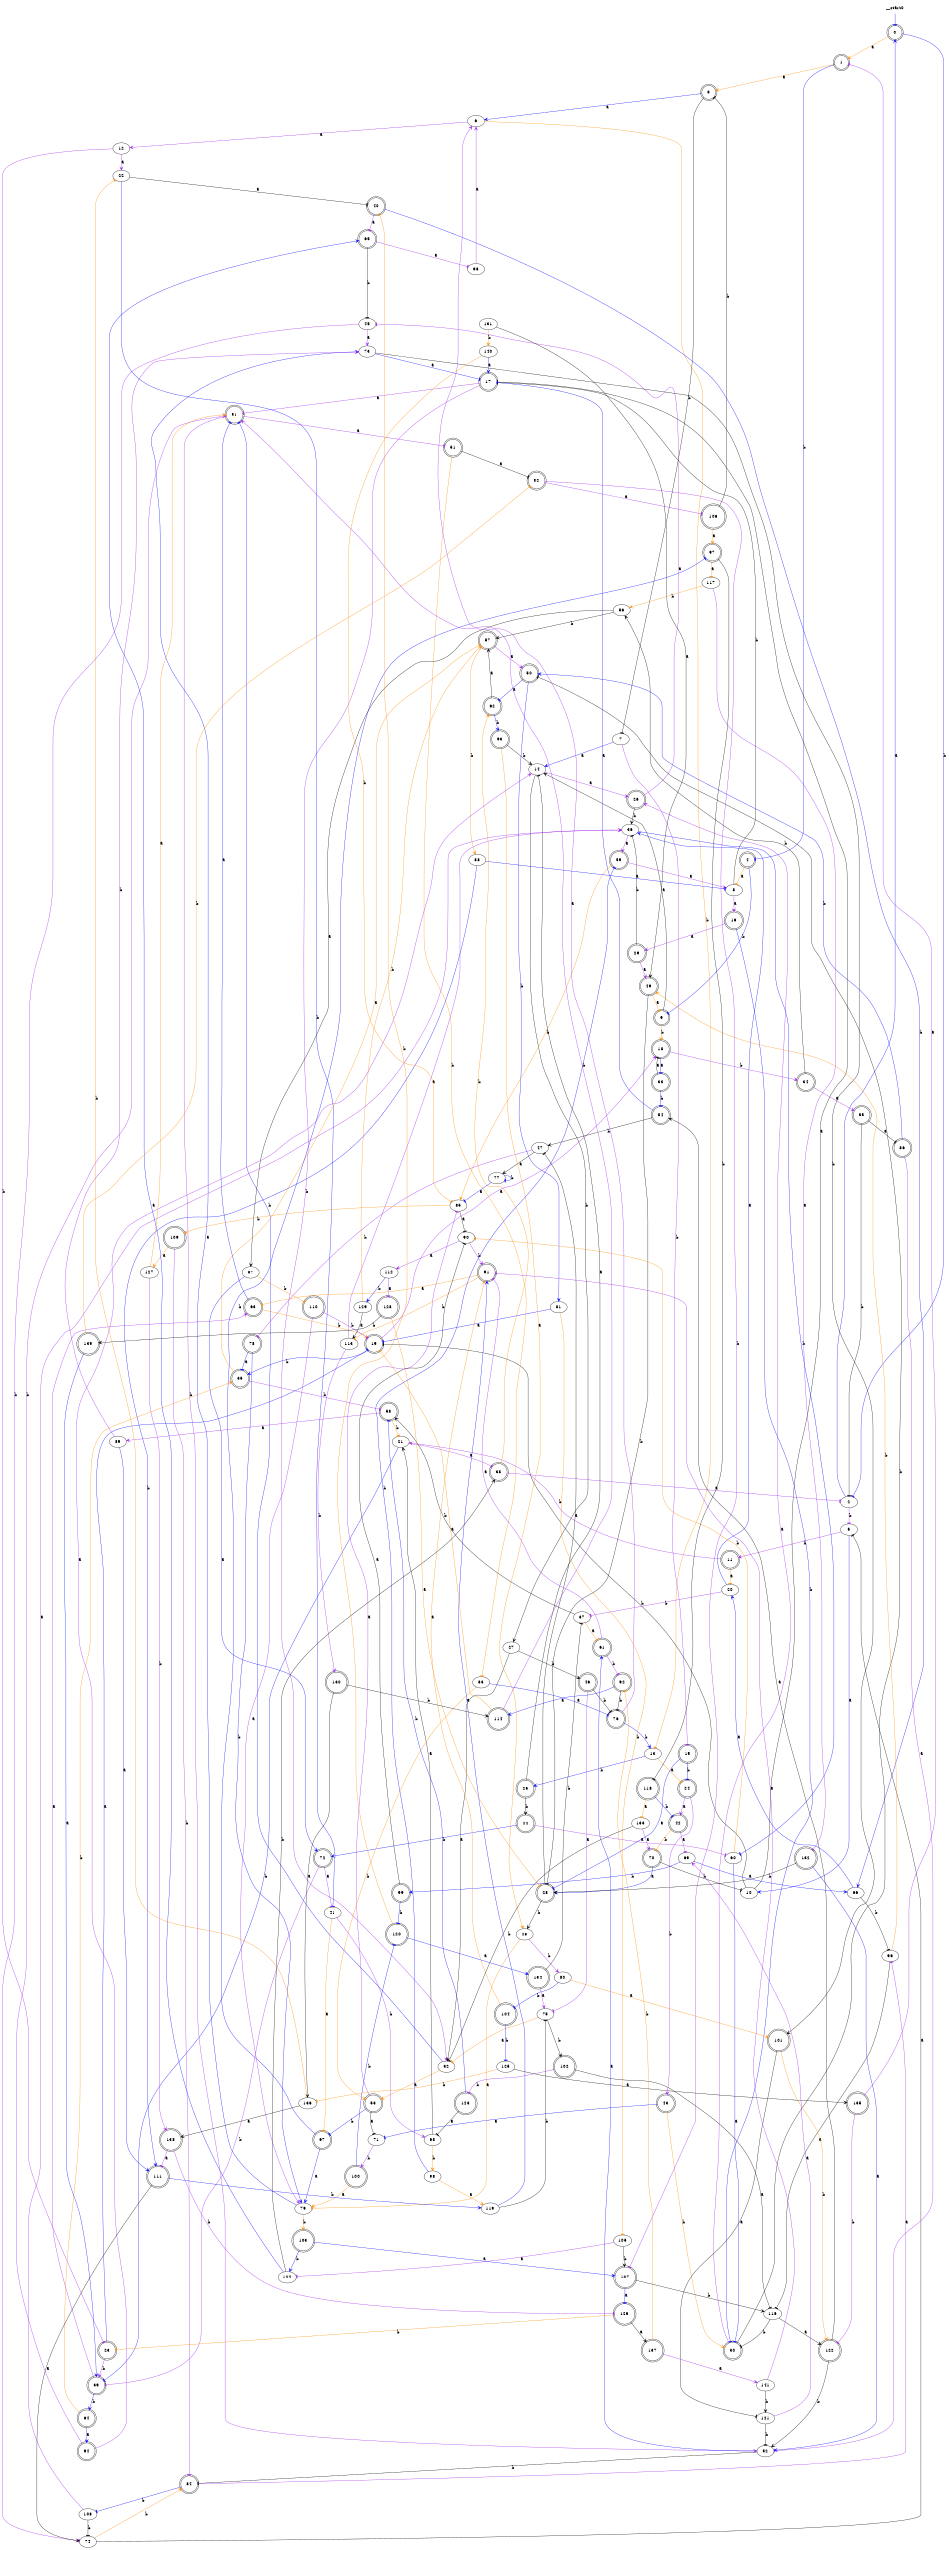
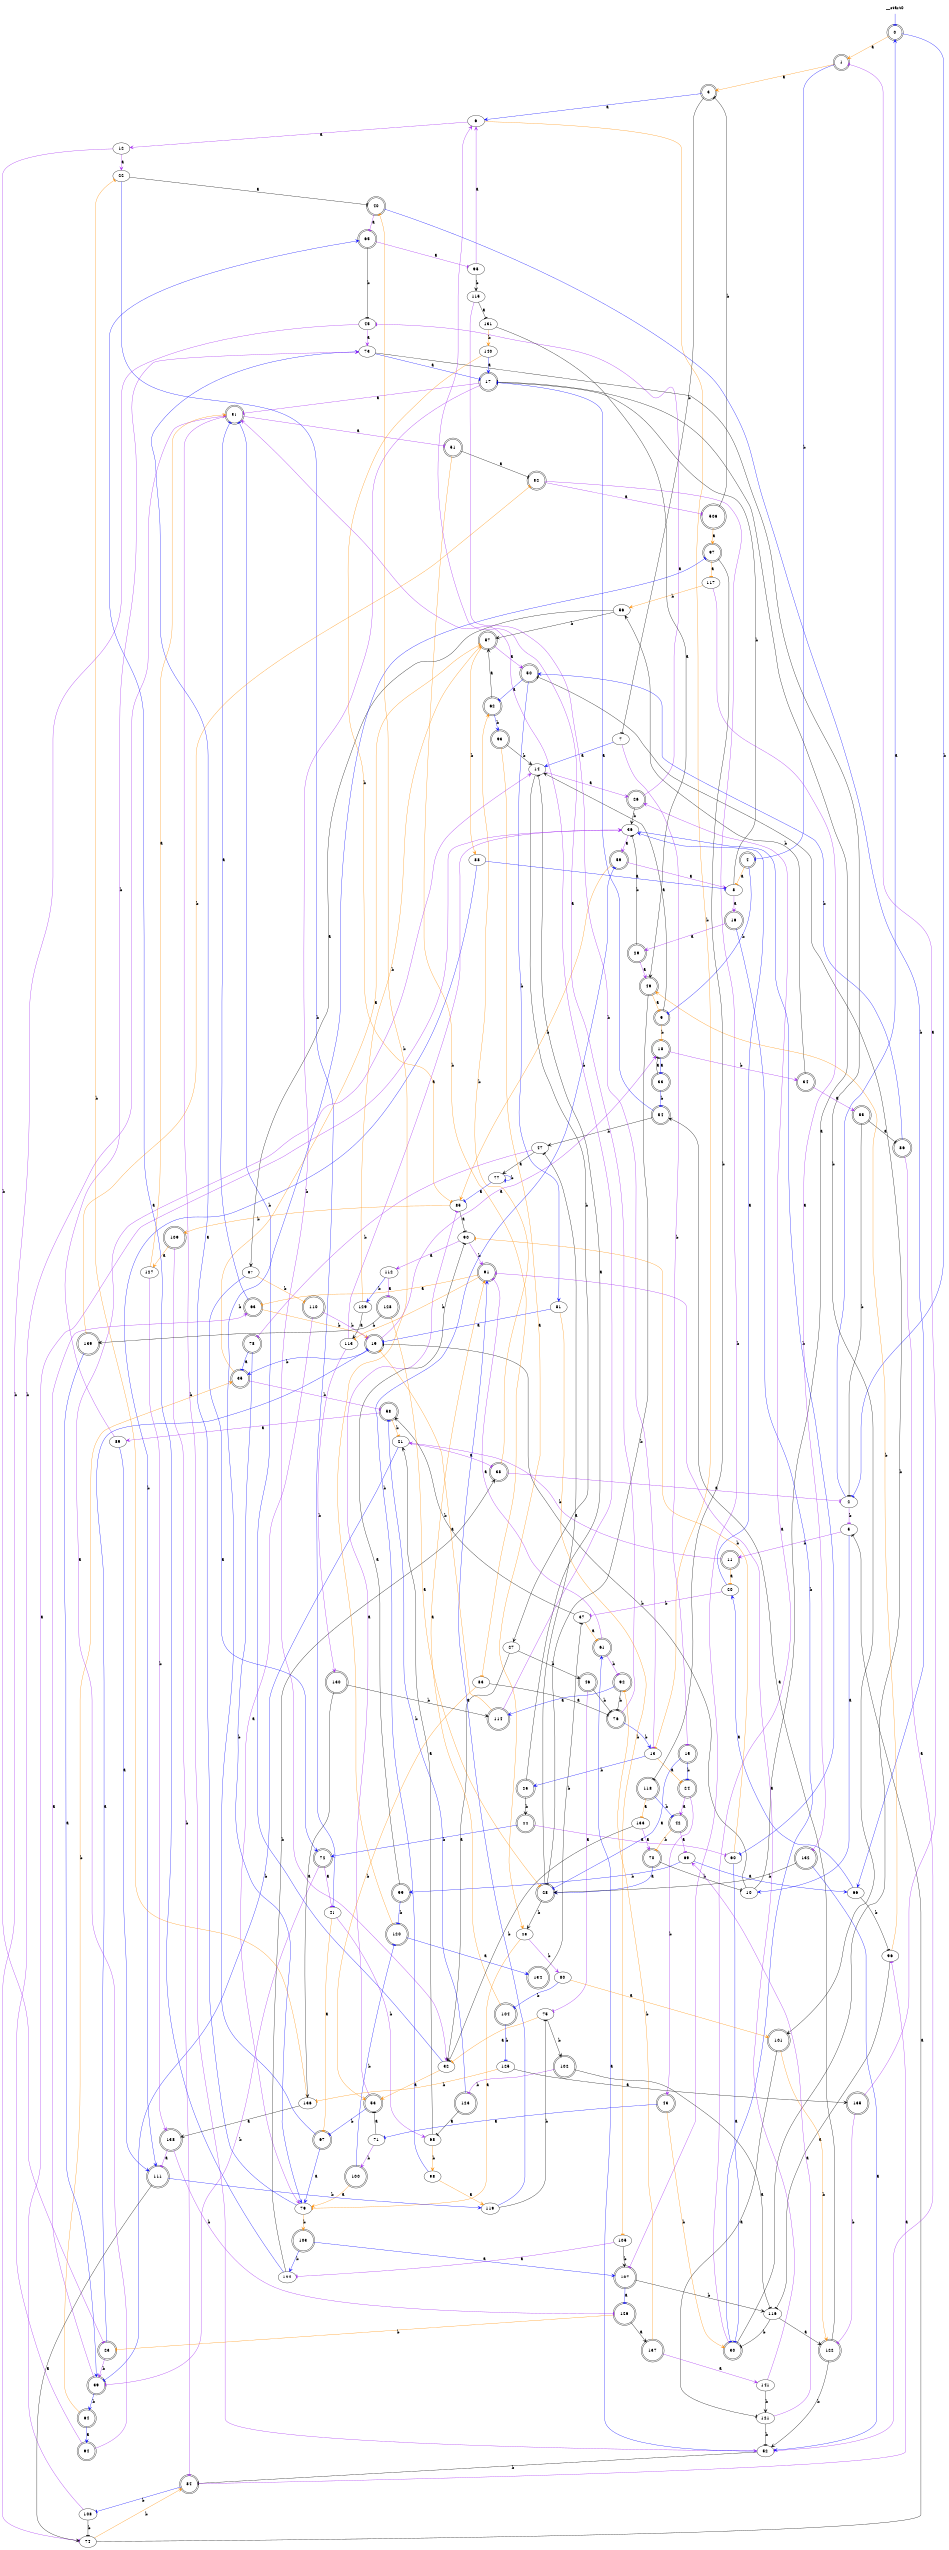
node "115": added
node "106": label "106" -> "506"
edge "9" -> "18": arrowhead vee -> tee
edge "83" -> "76": color blue -> black
edge "134" -> "75": removed, label "a"
edge "53" -> "71": reversed
